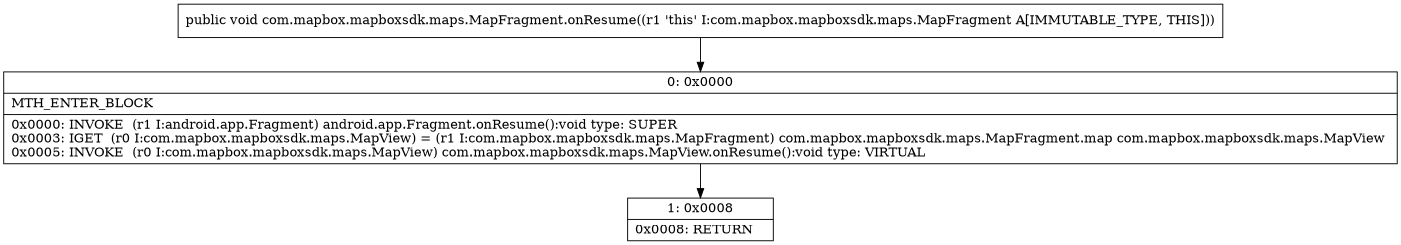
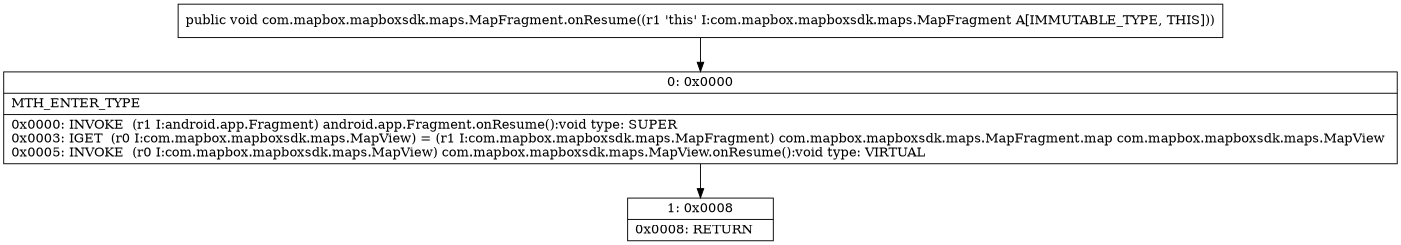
node "0: 0x0000": text "MTH_ENTER_BLOCK" -> "MTH_ENTER_TYPE"
